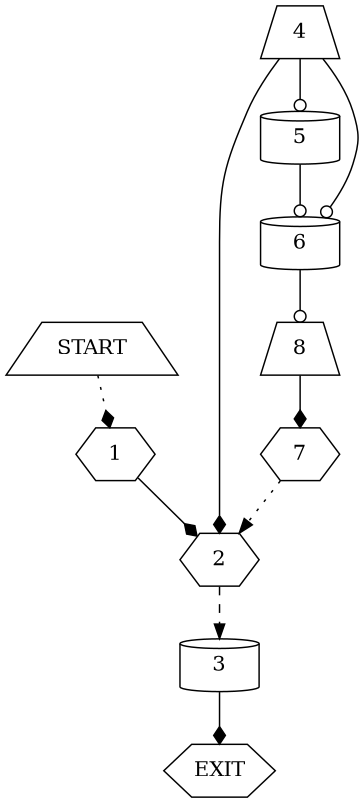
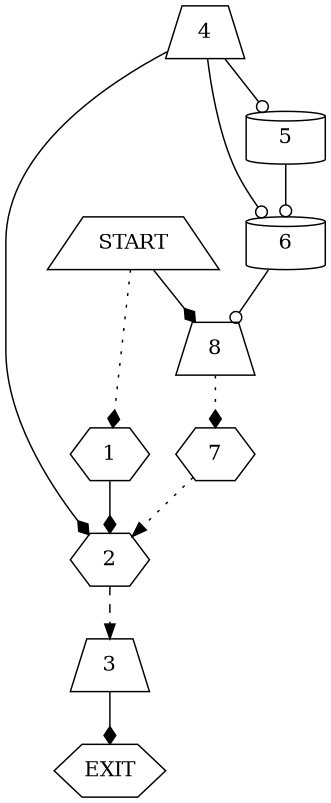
edge "START" -> "8": added
edge "8" -> "7": style solid -> dotted
node "3": shape cylinder -> trapezium
